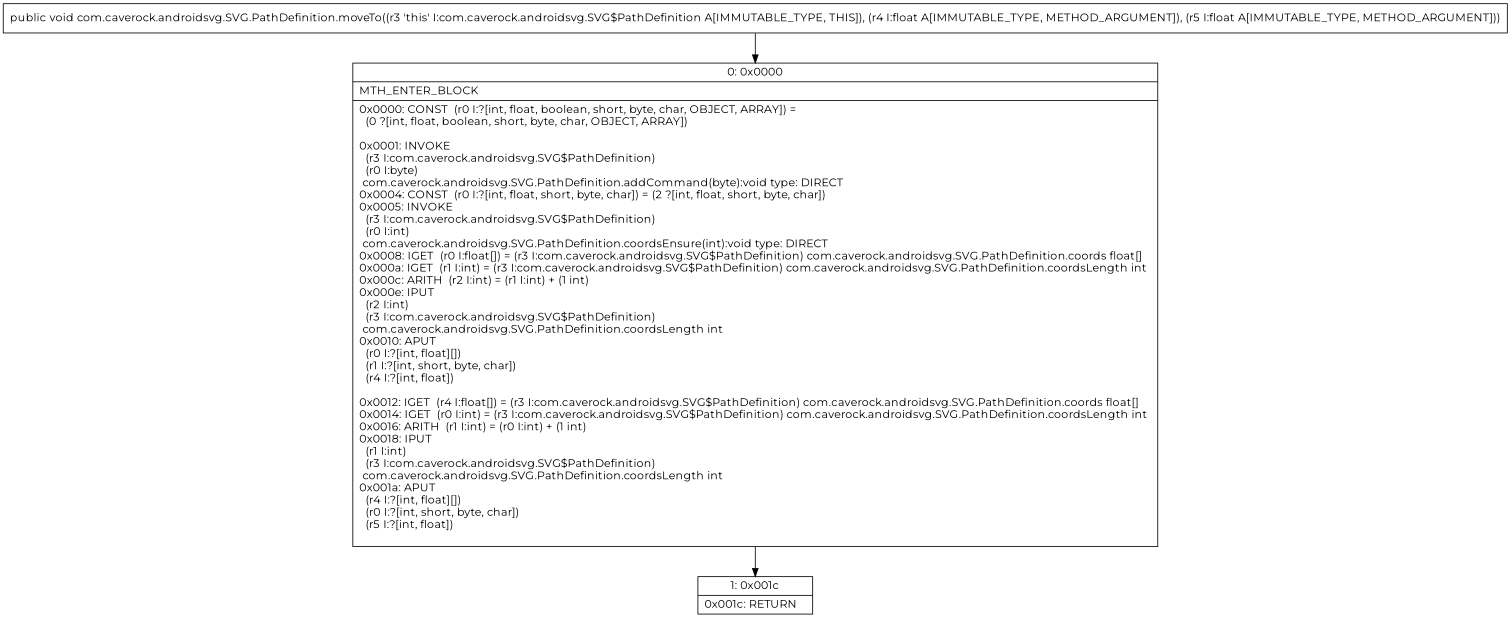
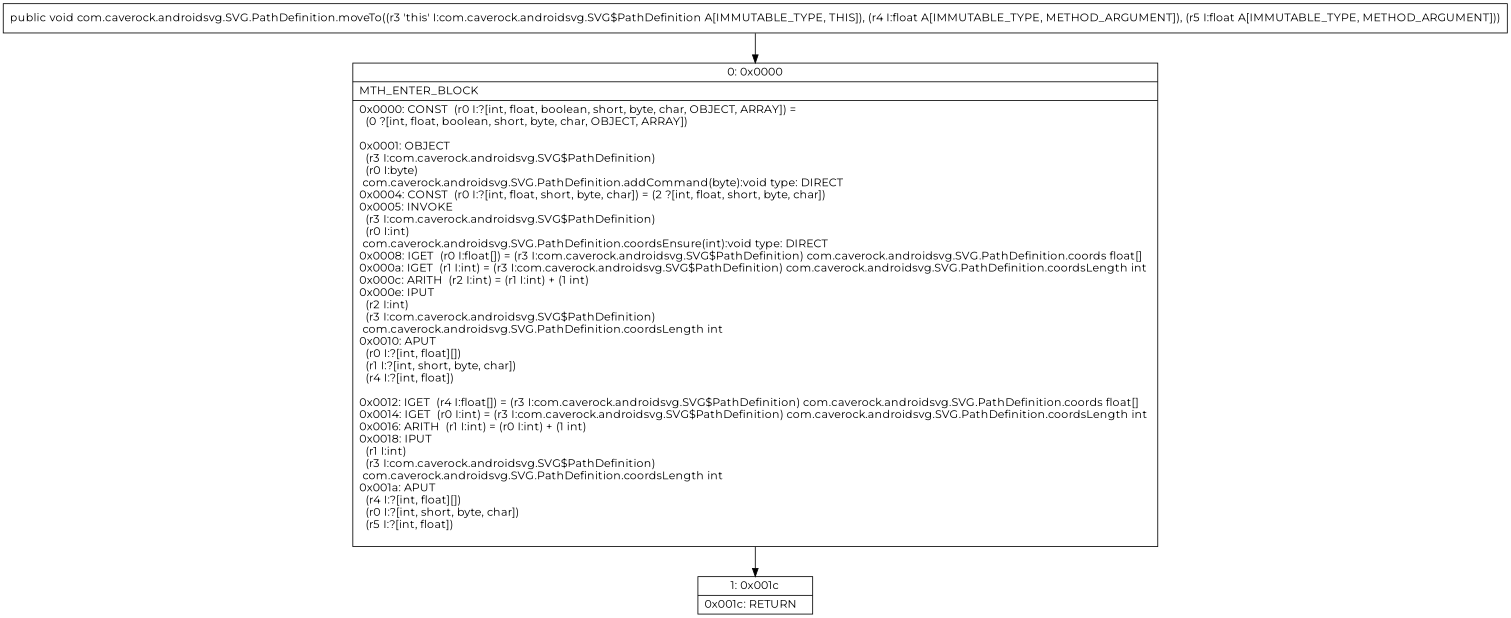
node "0: 0x0000": text "0x0001: INVOKE" -> "0x0001: OBJECT"
